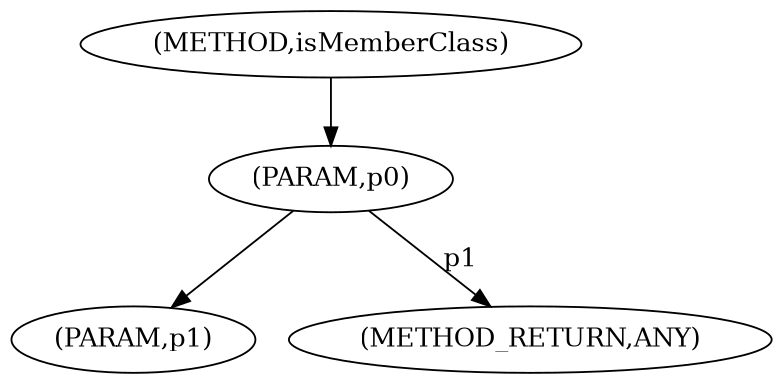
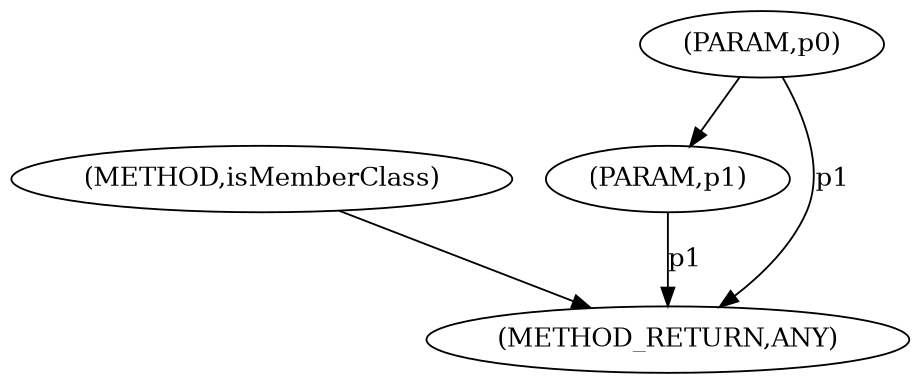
edge "(METHOD,isMemberClass)" -> "(PARAM,p0)": now "(METHOD,isMemberClass)" -> "(METHOD_RETURN,ANY)"
edge "(PARAM,p1)" -> "(METHOD_RETURN,ANY)": added, label "p1"
